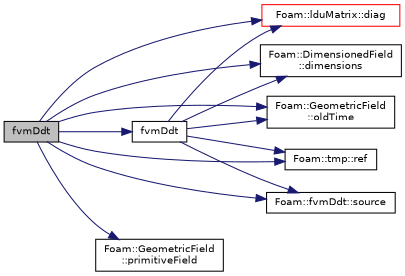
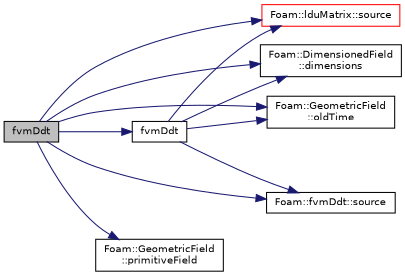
node "Foam::lduMatrix::diag": label "Foam::lduMatrix::diag" -> "Foam::lduMatrix::source"
node "Foam::tmp::ref": removed
